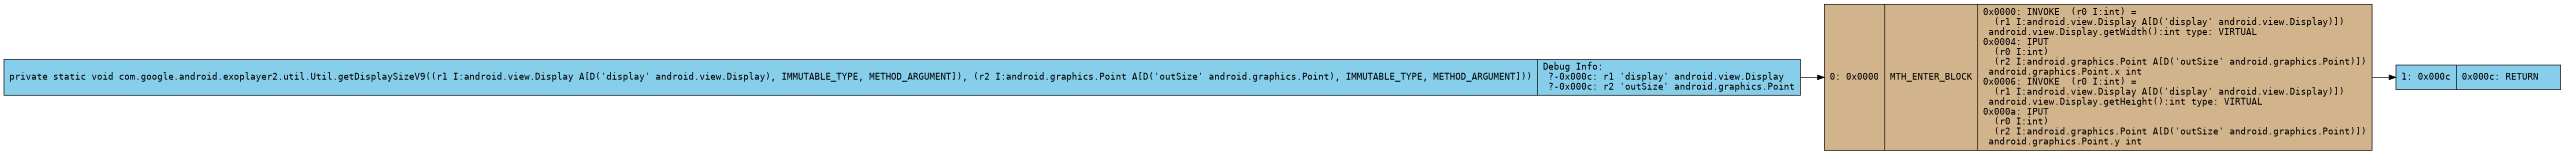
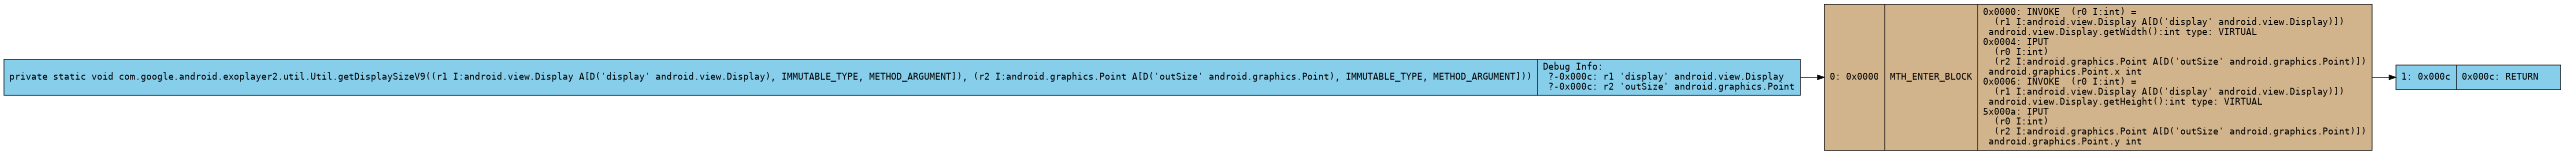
node "0: 0x0000": text "0x000a: IPUT" -> "5x000a: IPUT"
